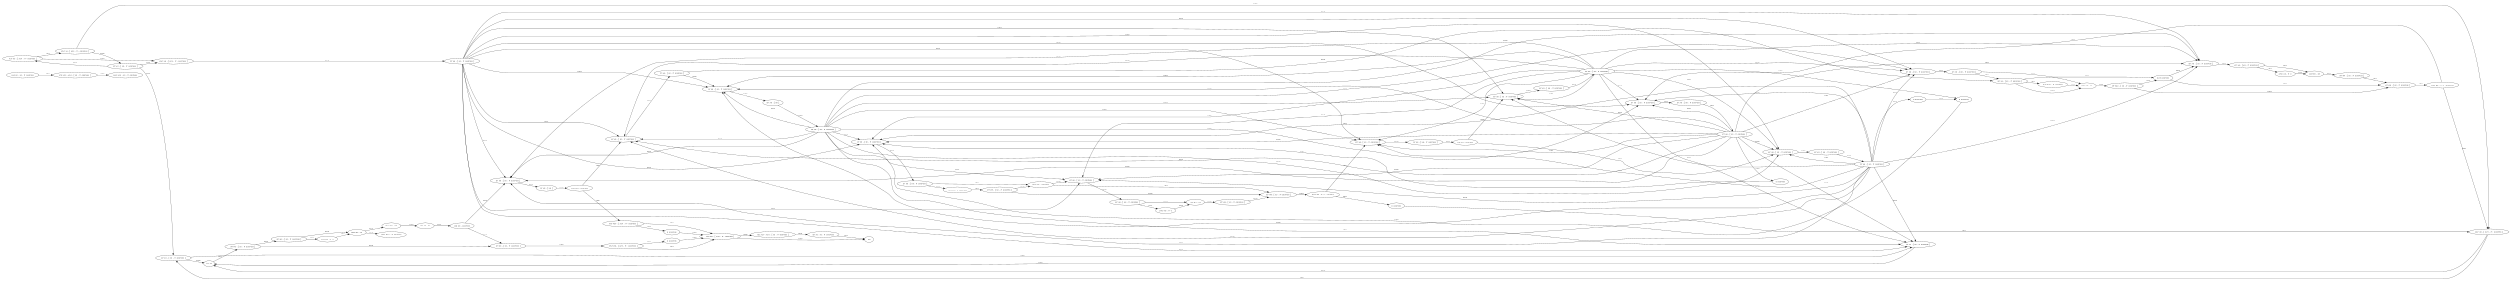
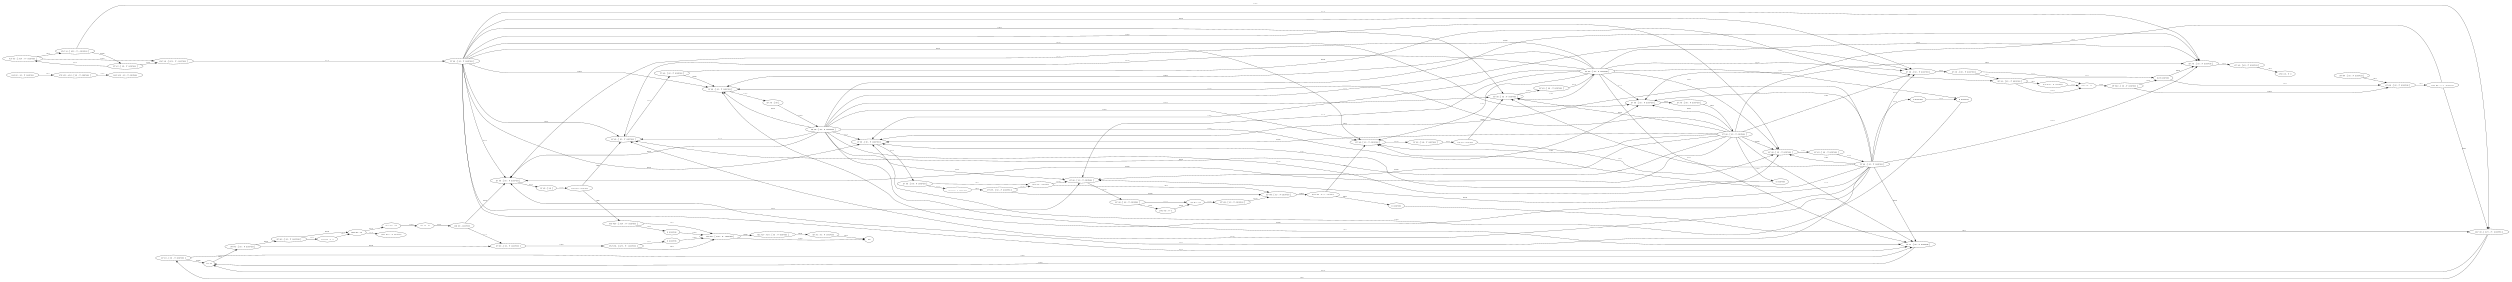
node "cset w9 , eq": removed
edge "str x2 , [ sp , # address ]" -> "ldr x0 , [ sp , # address ]": removed, label "DFG"
